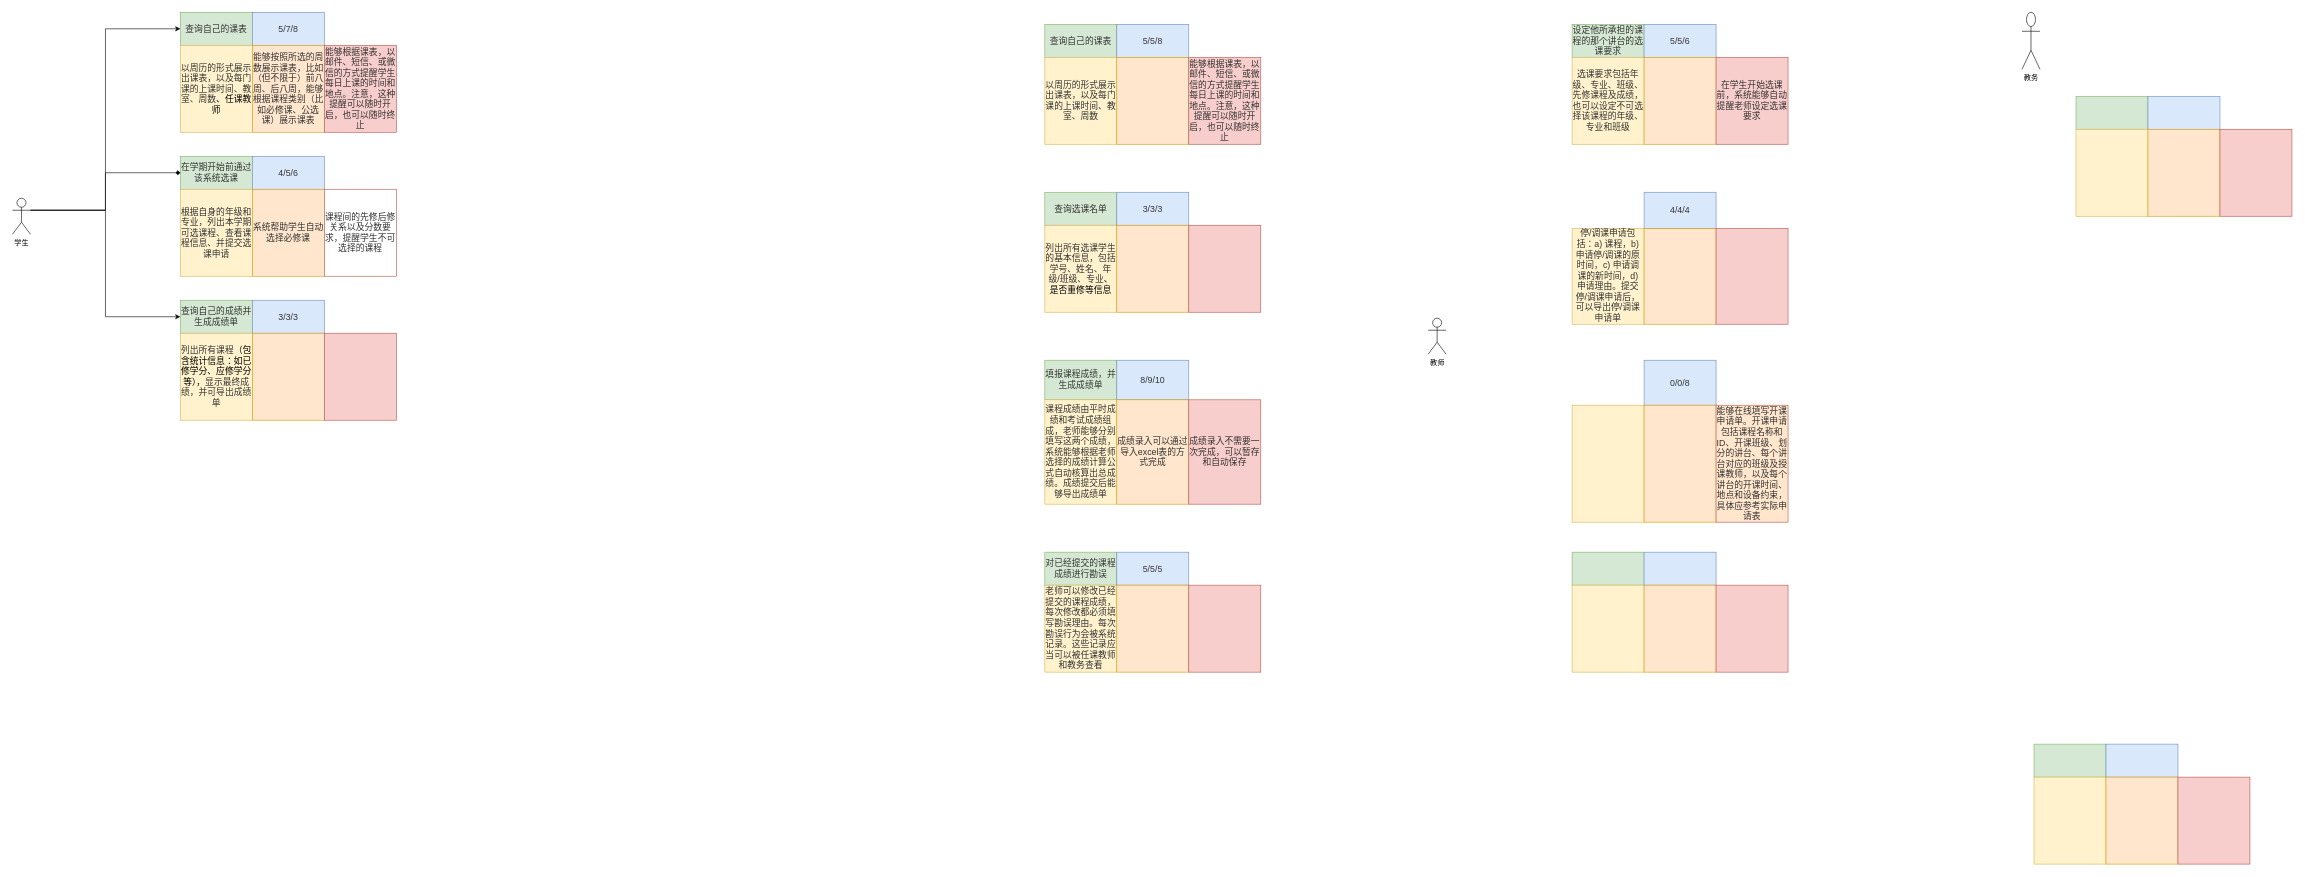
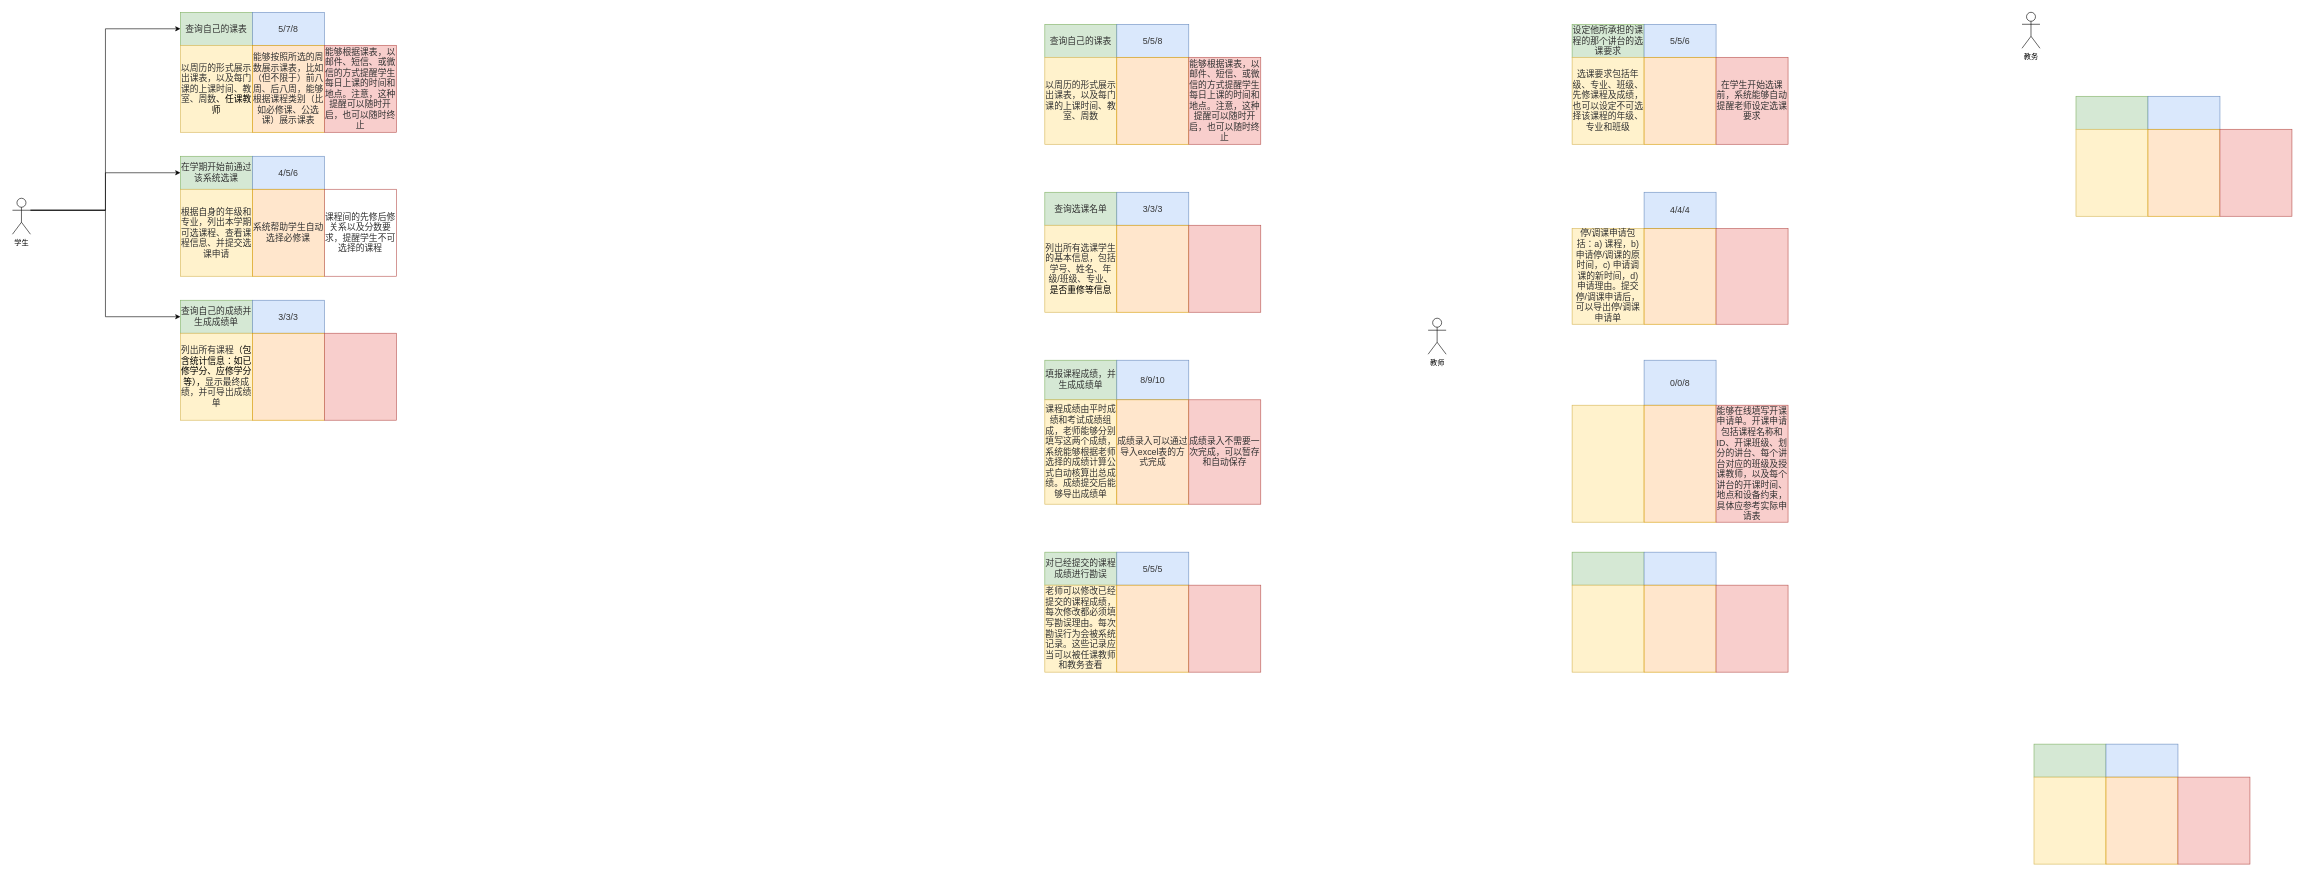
node "教务": size 18x57 -> 18x36
edge "学生" -> "在学期开始前通过该系统选课": arrowhead diamond -> classic
node "能够在线填写开课申请单。开课申请包括课程名称和ID、开课班级、划分的讲台、每个讲台对应的班级及授课教师，以及每个讲台的开课时间、地点和设备约束，具体应参考实际申请表": fillcolor #ffe6cc -> #f8cecc
